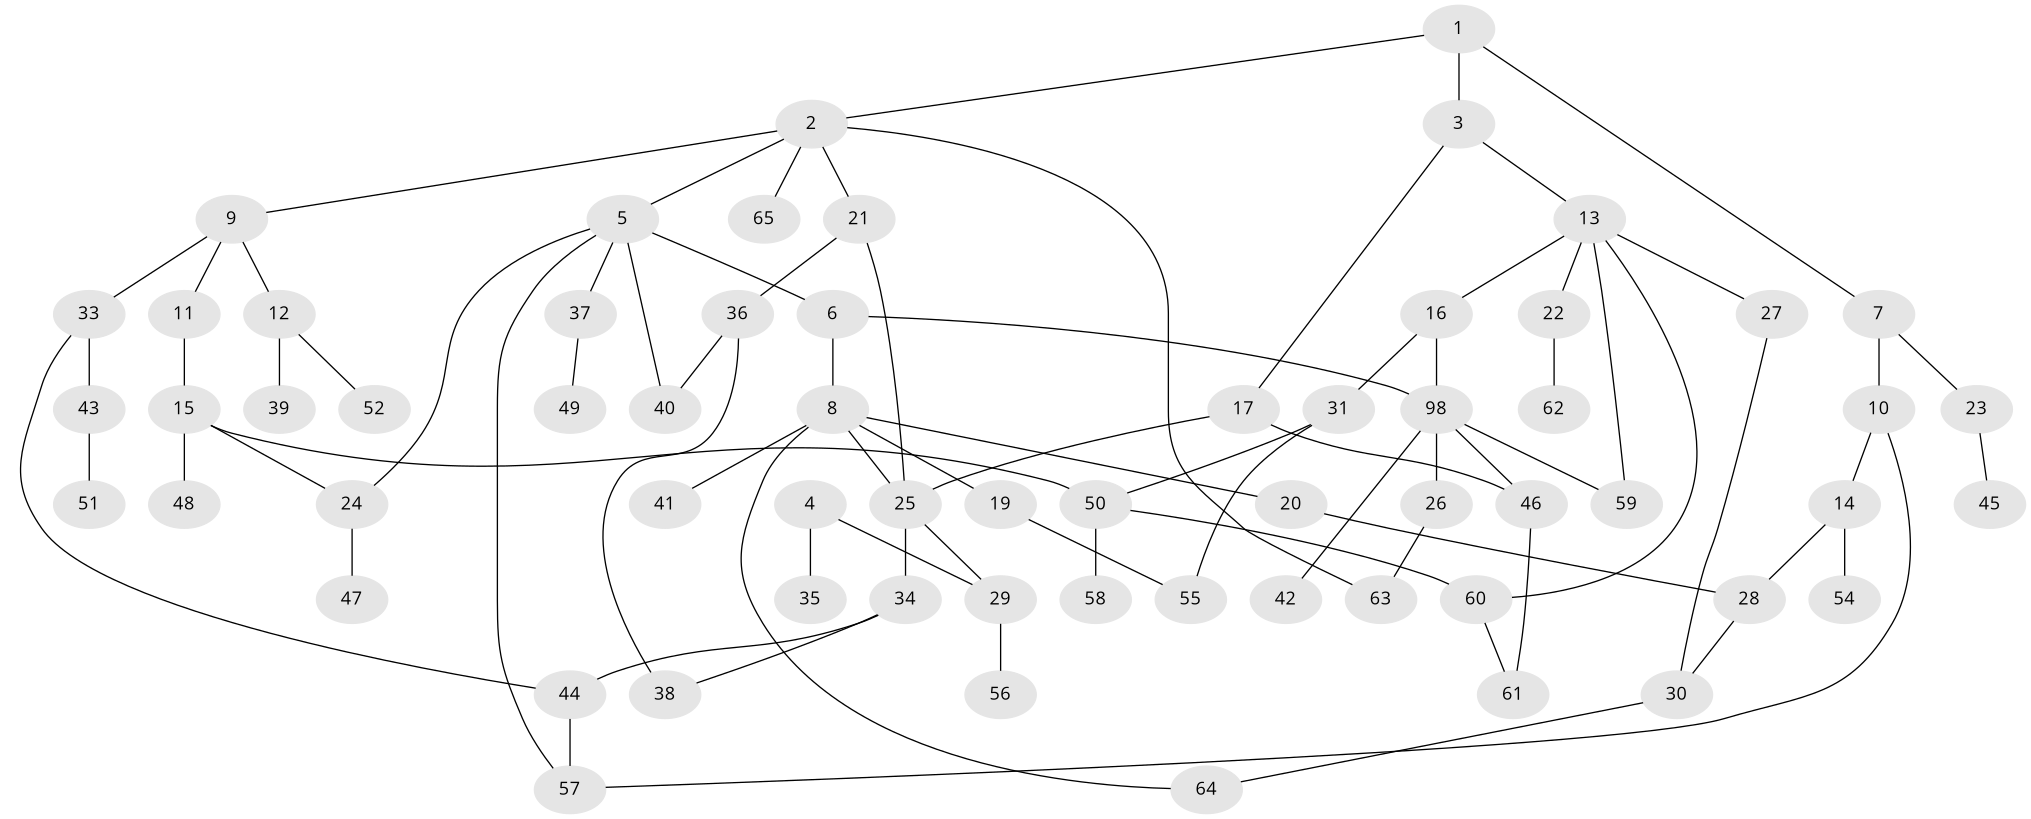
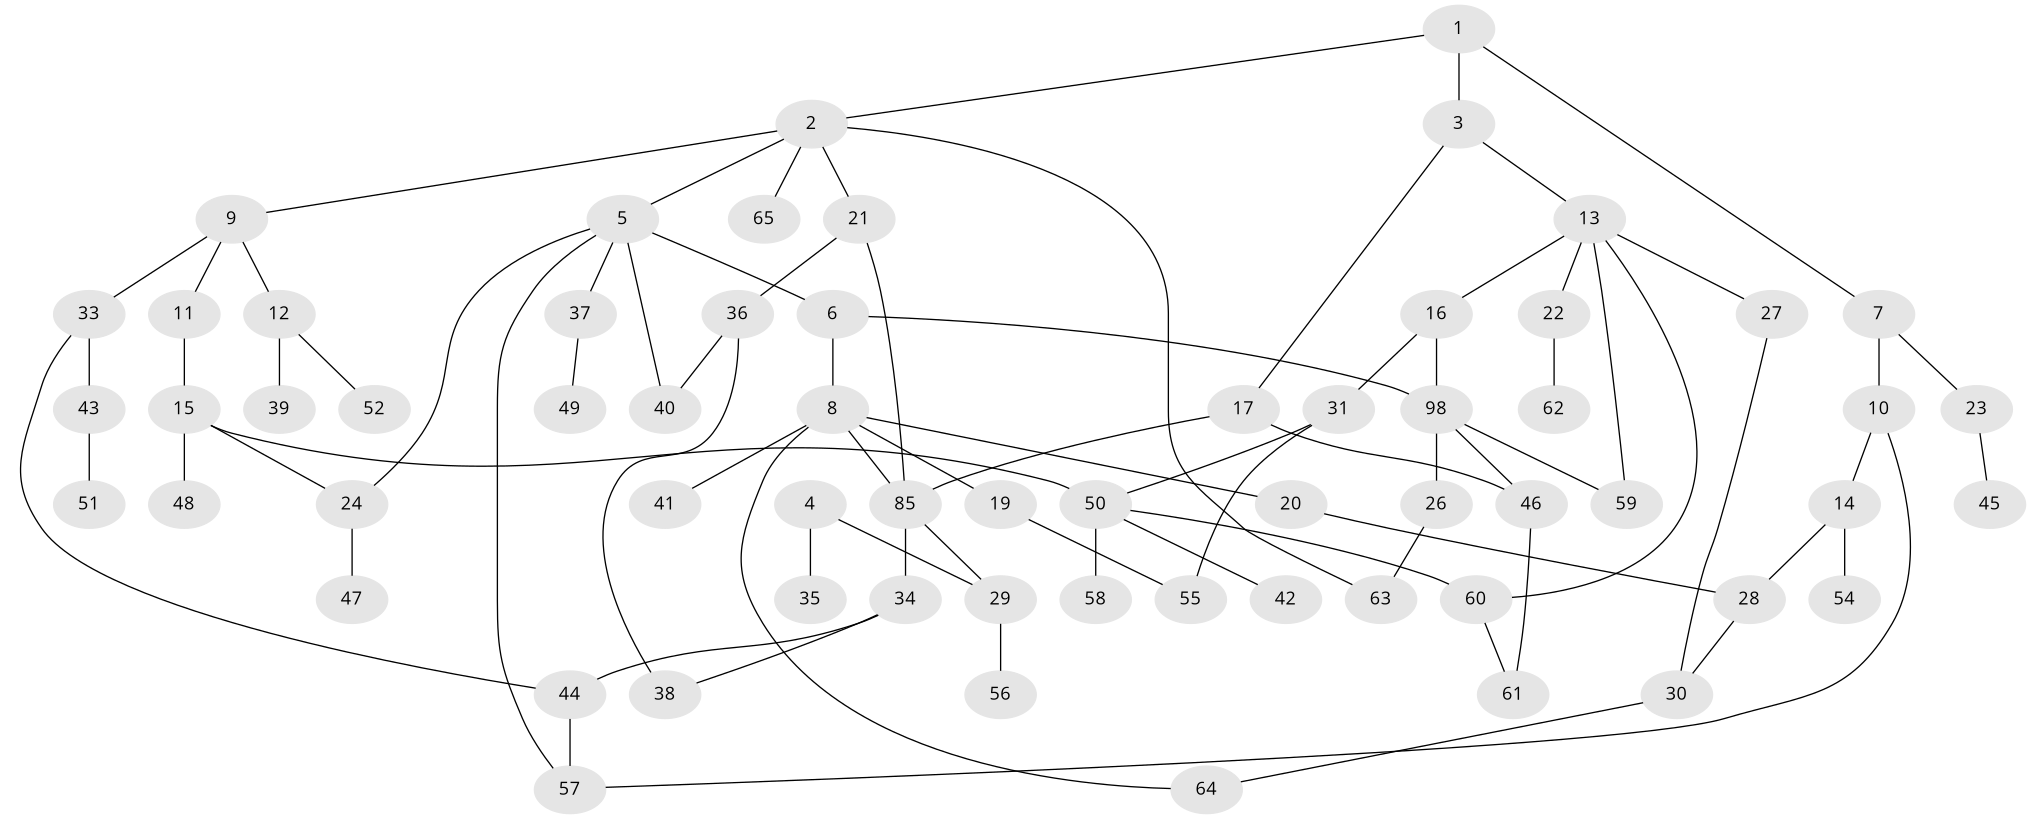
node "25": label "25" -> "85"
edge "98" -- "42": now "50" -- "42"
